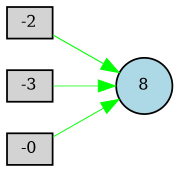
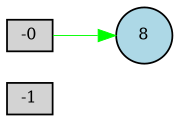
node "-2": removed
node "-3": removed
node "-1": added
